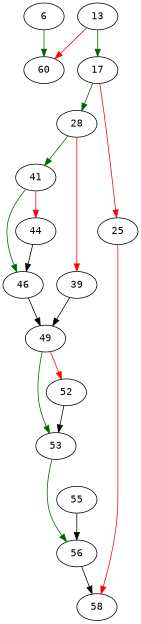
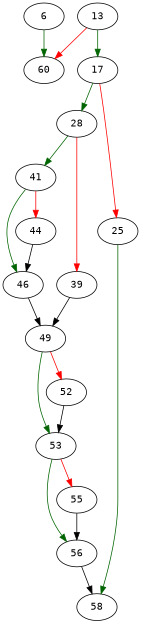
edge "25" -> "58": color red -> darkgreen
edge "53" -> "55": added
